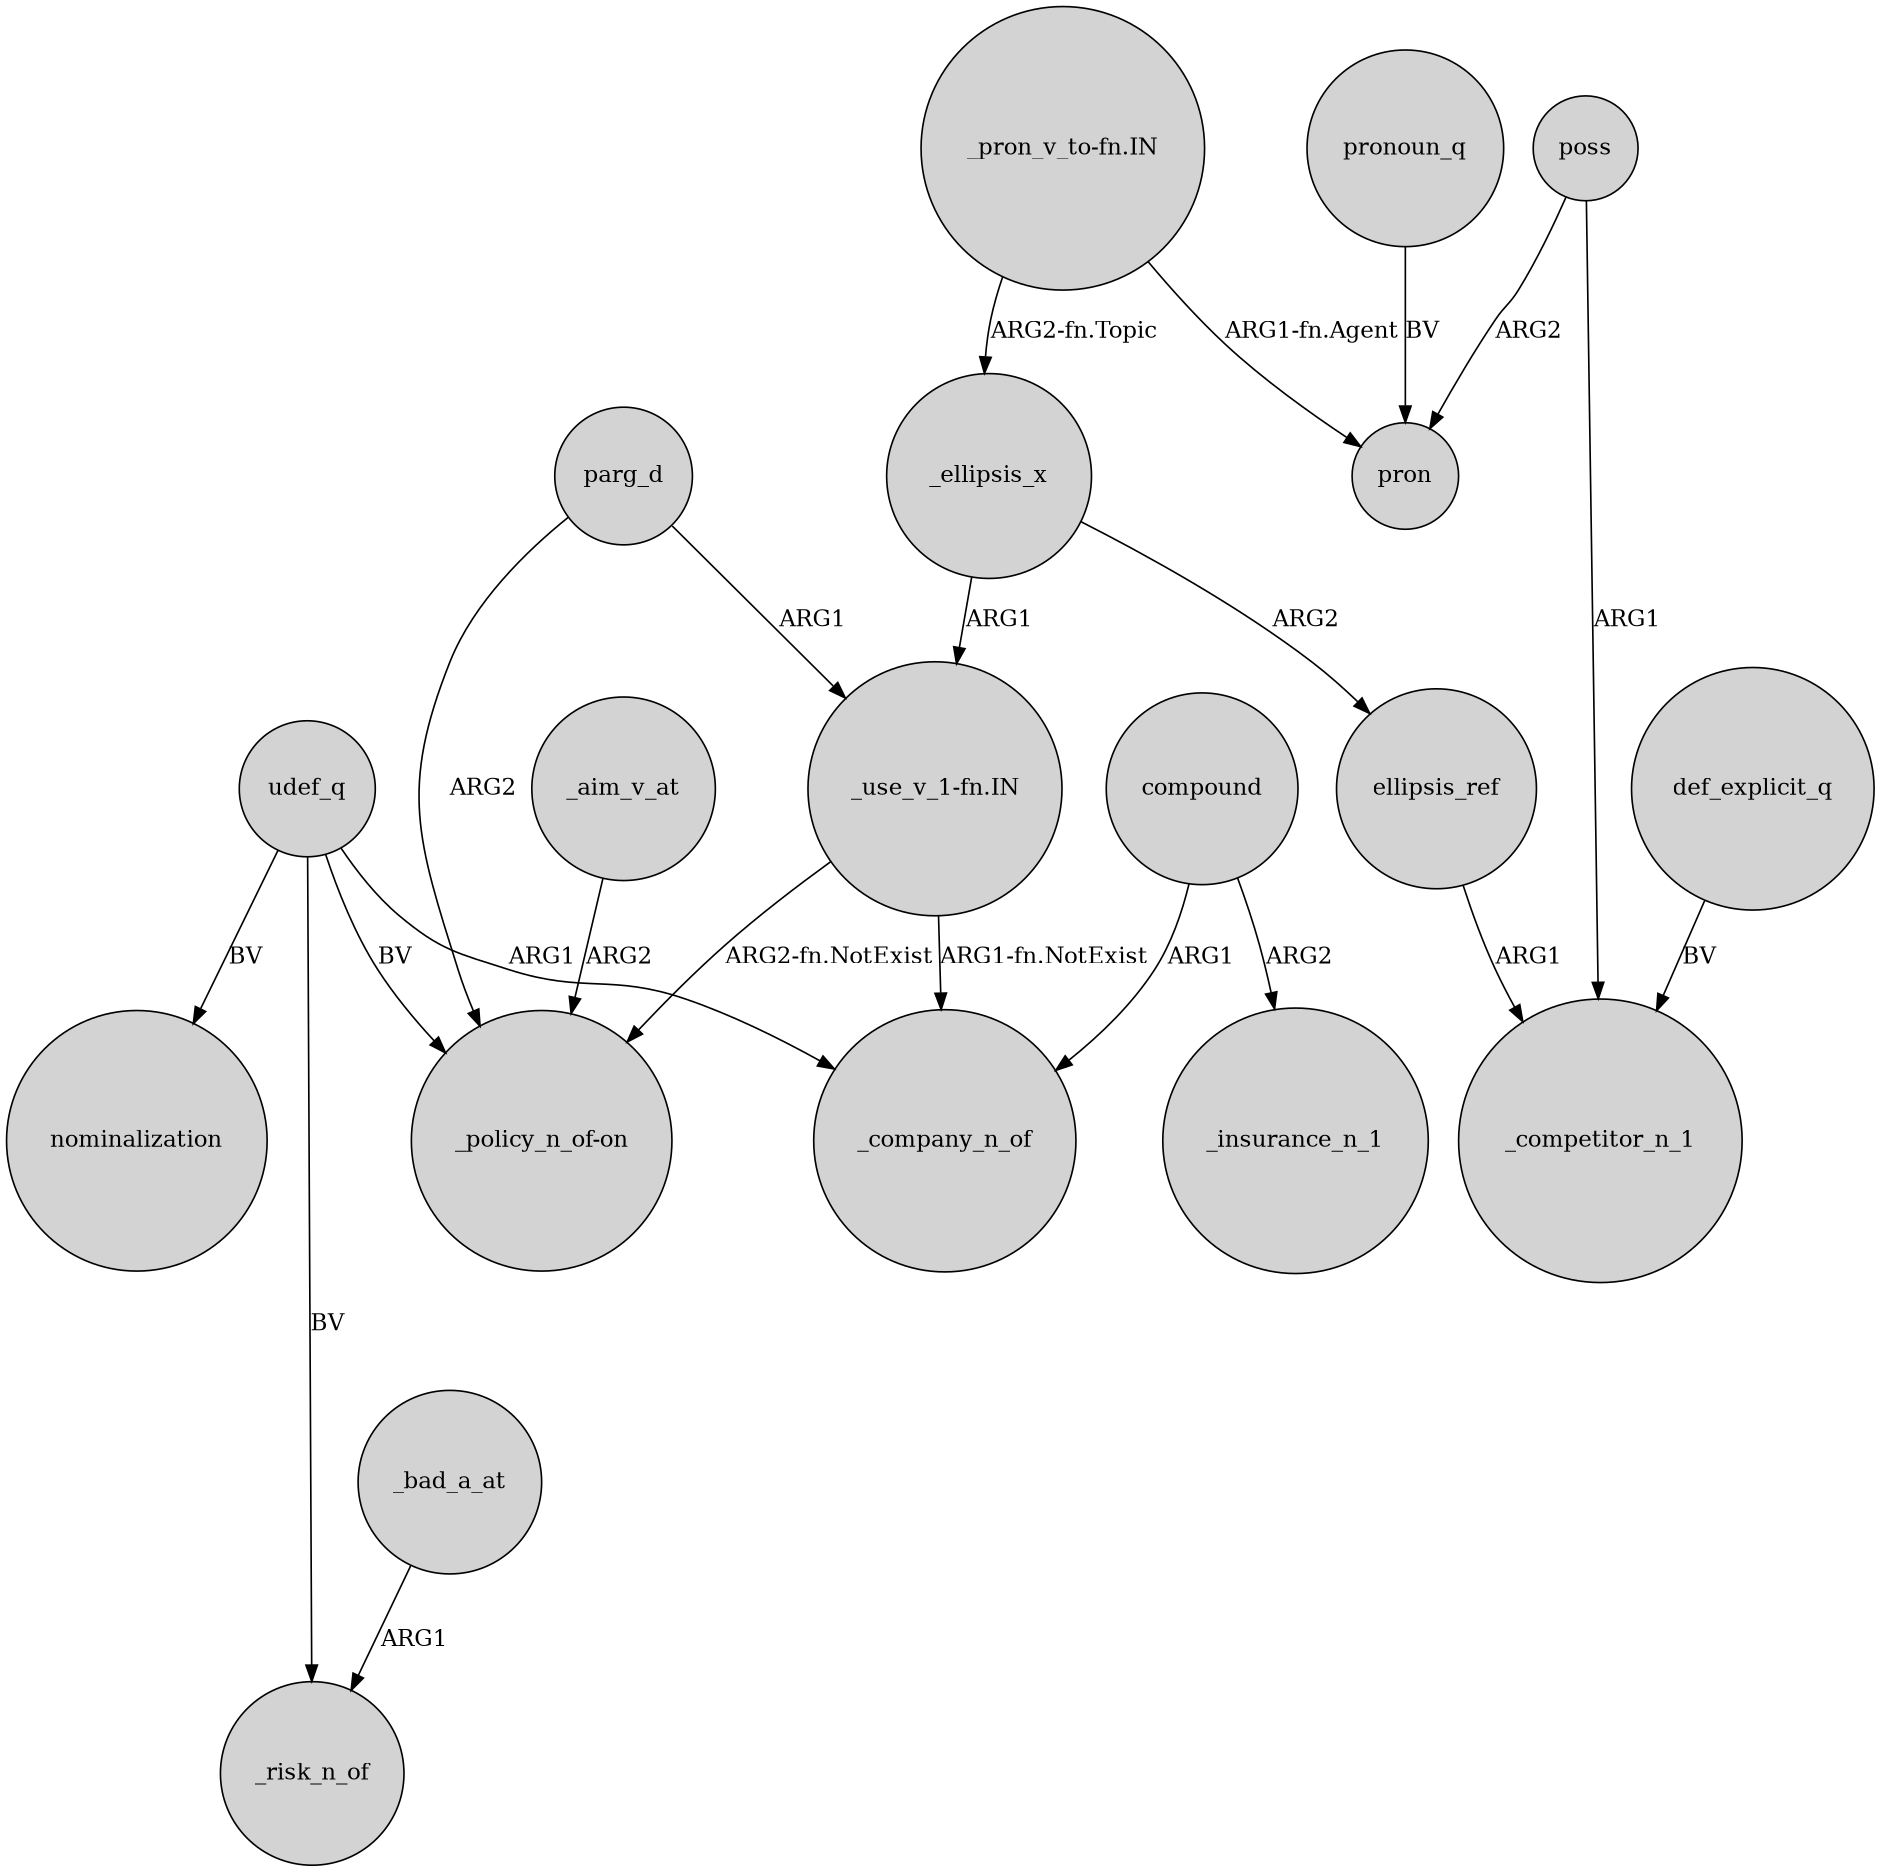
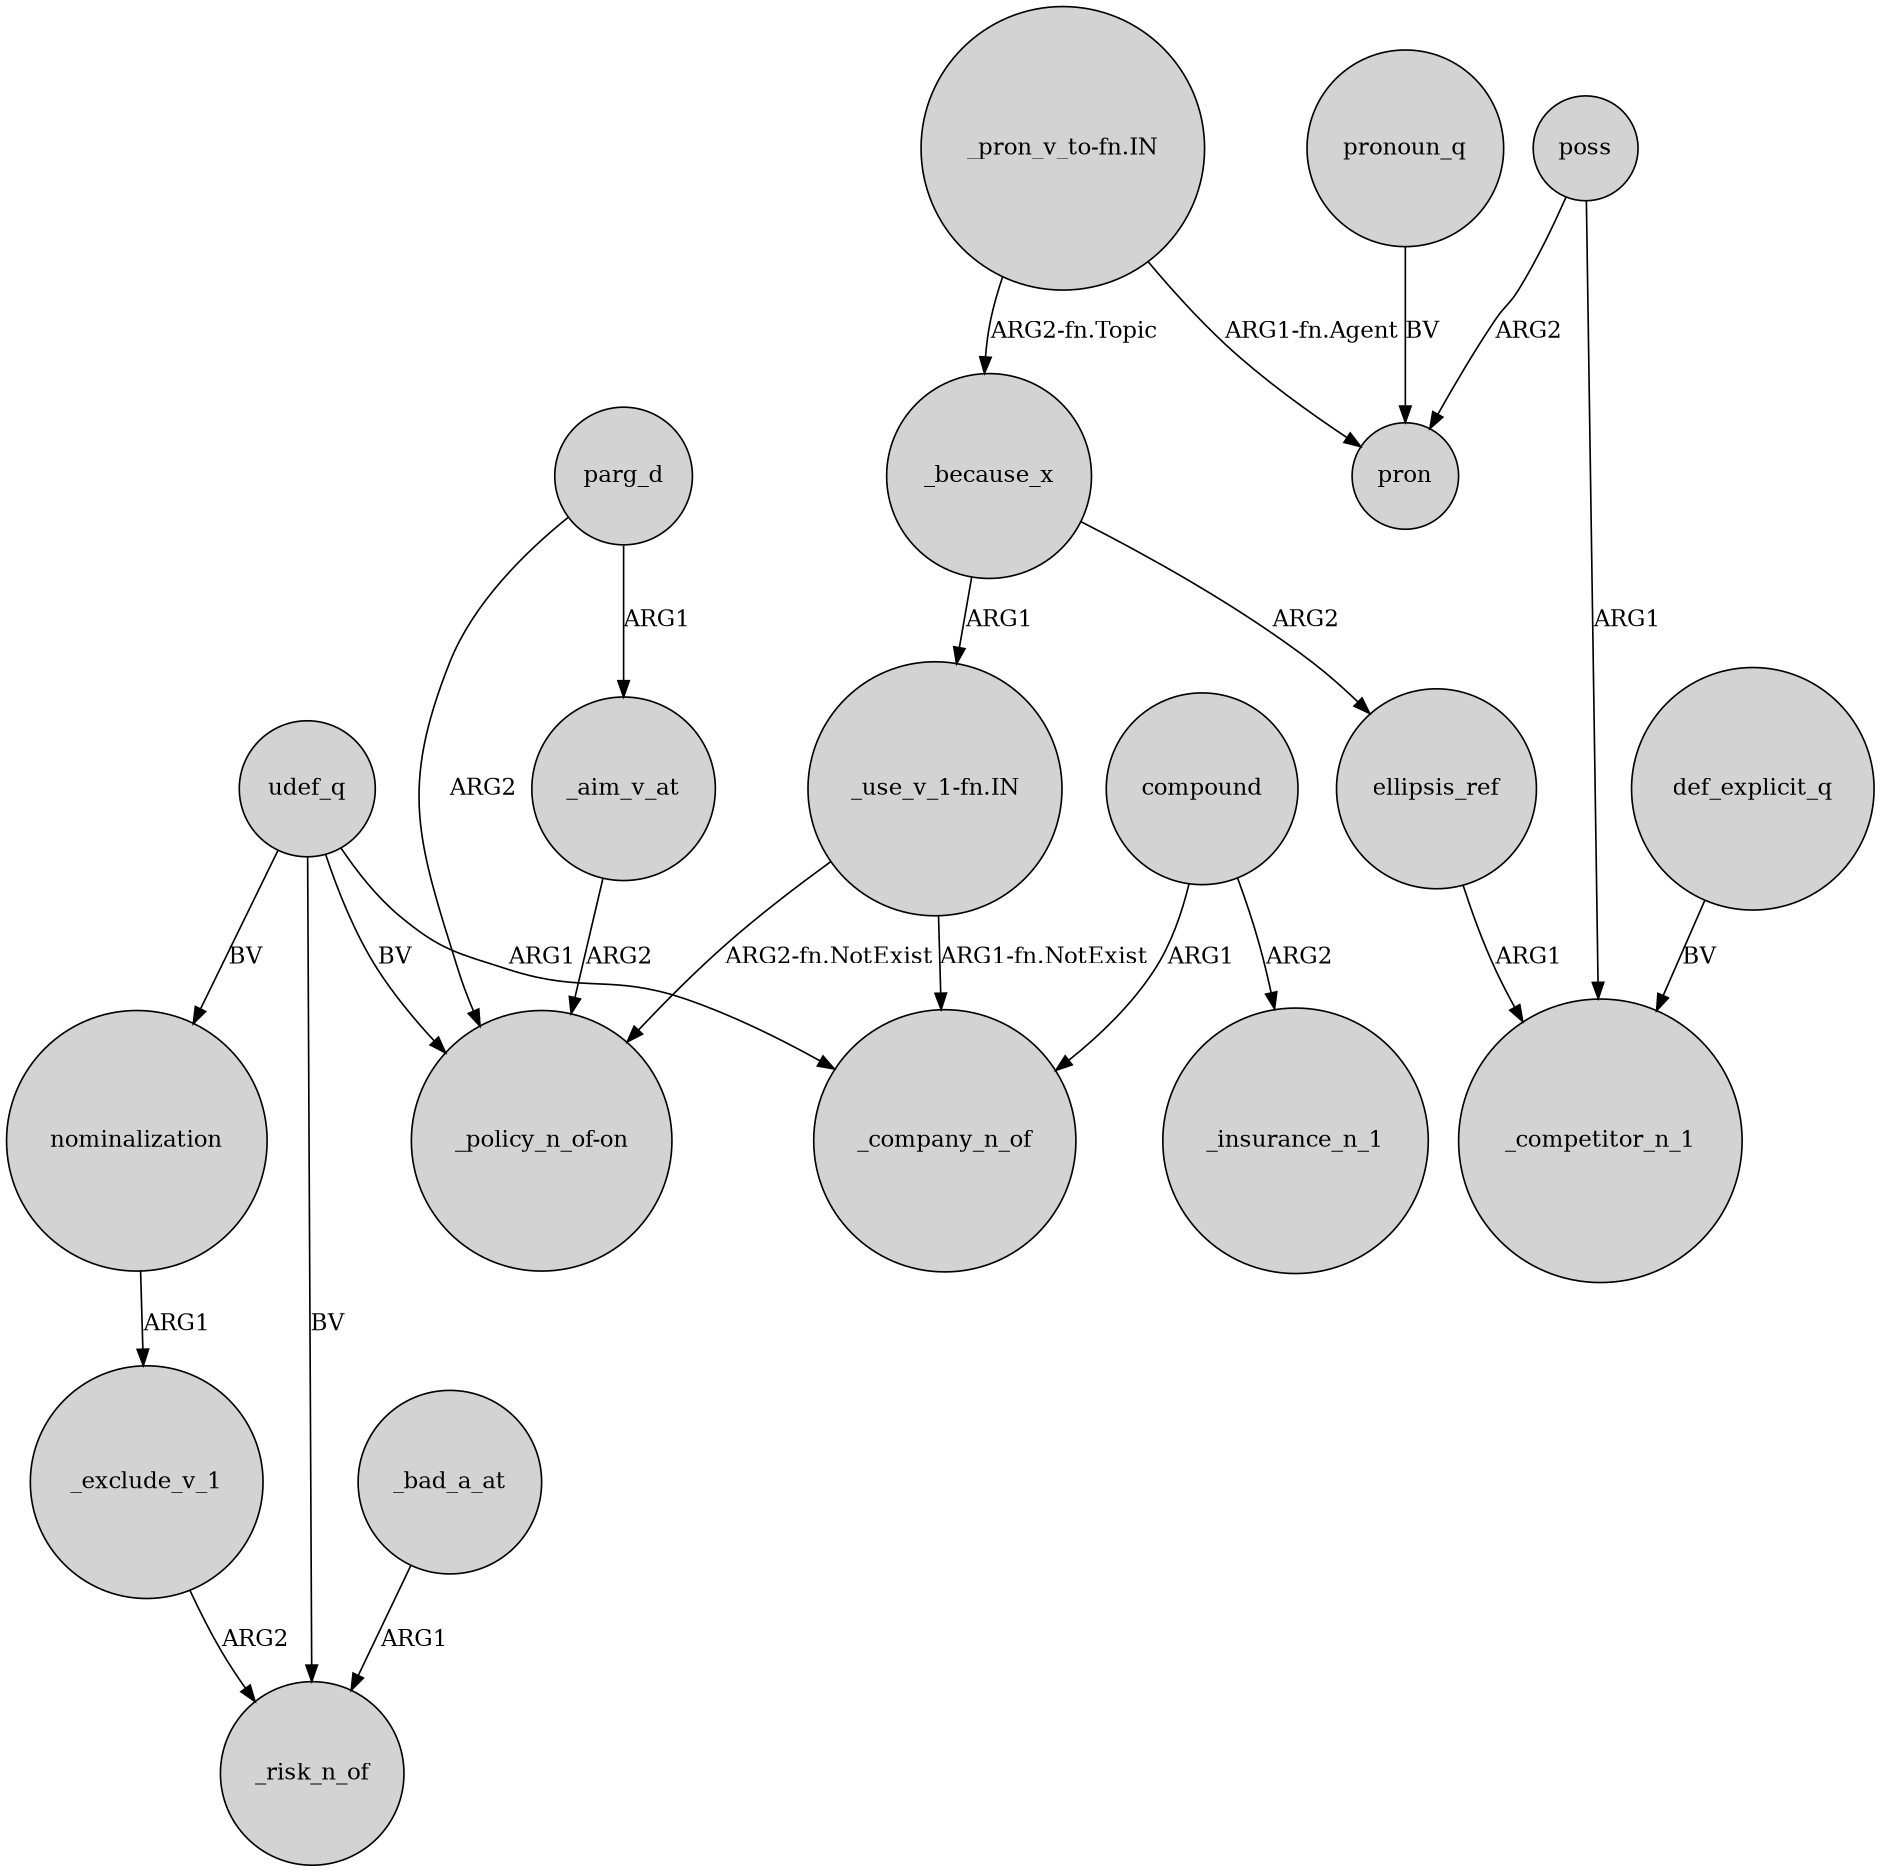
node "_ellipsis_x": label "_ellipsis_x" -> "_because_x"
edge "parg_d" -> "_use_v_1-fn.IN": now "parg_d" -> "_aim_v_at"
node "_exclude_v_1": added
